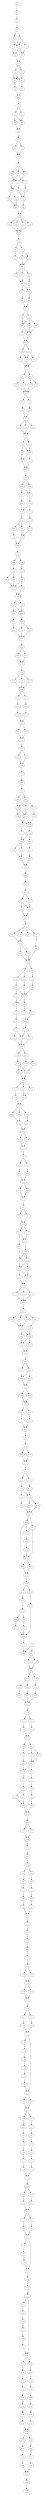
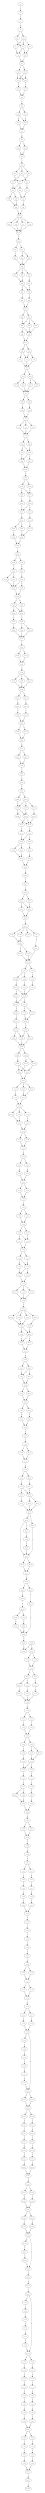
edge "S267" -> "S271": now "S267" -> "S269"
